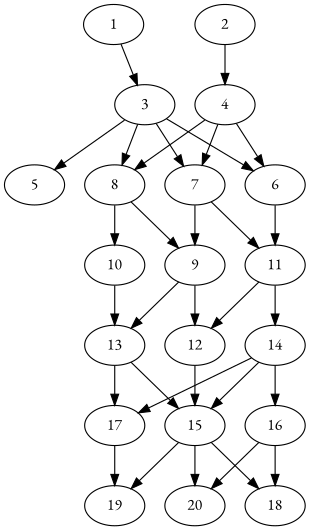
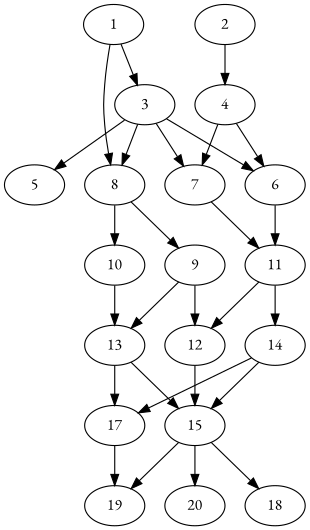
edge "4" -> "8": now "1" -> "8"
edge "7" -> "9": removed
node "16": removed
